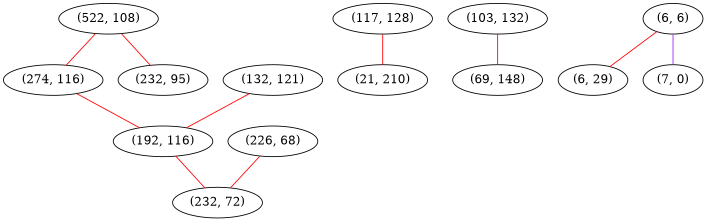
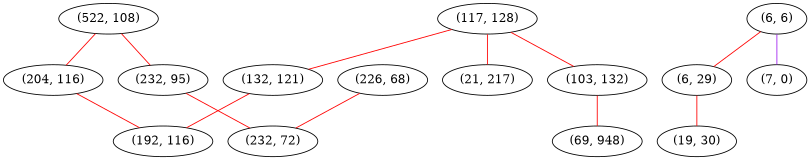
edge "(117, 128)" -- "(132, 121)": added
edge "(117, 128)" -- "(103, 132)": added
node "(274, 116)": label "(274, 116)" -> "(204, 116)"
node "(21, 210)": label "(21, 210)" -> "(21, 217)"
node "(69, 148)": label "(69, 148)" -> "(69, 948)"
node "(19, 30)": added
edge "(192, 116)" -- "(232, 72)": now "(232, 95)" -- "(232, 72)"
